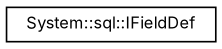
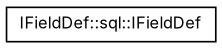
node "System::sql::IFieldDef": label "System::sql::IFieldDef" -> "IFieldDef::sql::IFieldDef"
